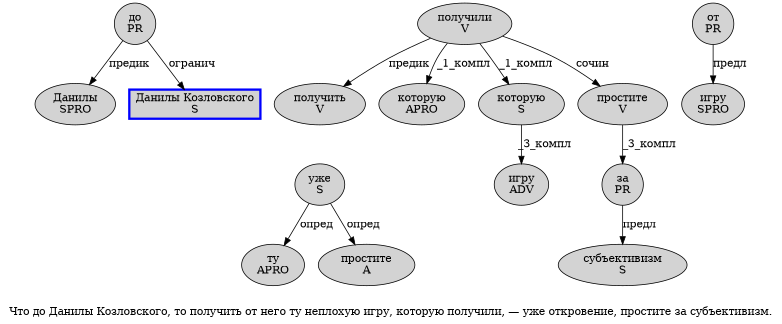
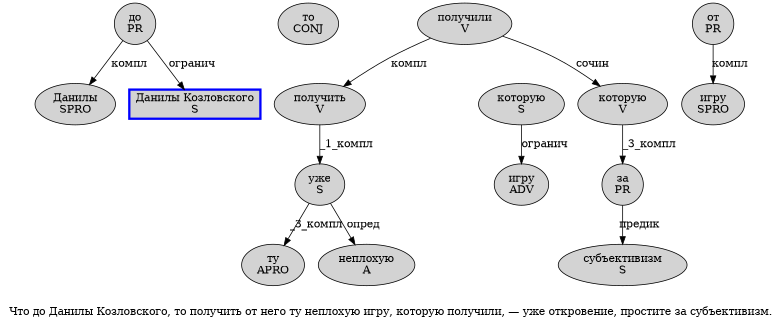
node "то CONJ": added
edge "получили V" -> "которую S": removed, label "_1_компл"
edge "до PR" -> "Данилы SPRO": label "предик" -> "компл"
edge "получили V" -> "получить V": label "предик" -> "компл"
edge "от PR" -> "игру SPRO": label "предл" -> "компл"
node "которую APRO": removed
node "простите V": label "простите V" -> "которую V"
edge "получить V" -> "уже S": added, label "_1_компл"
edge "которую S" -> "игру ADV": label "_3_компл" -> "огранич"
edge "уже S" -> "ту APRO": label "опред" -> "_3_компл"
edge "за PR" -> "субъективизм S": label "предл" -> "предик"
node "простите A": label "простите A" -> "неплохую A"
